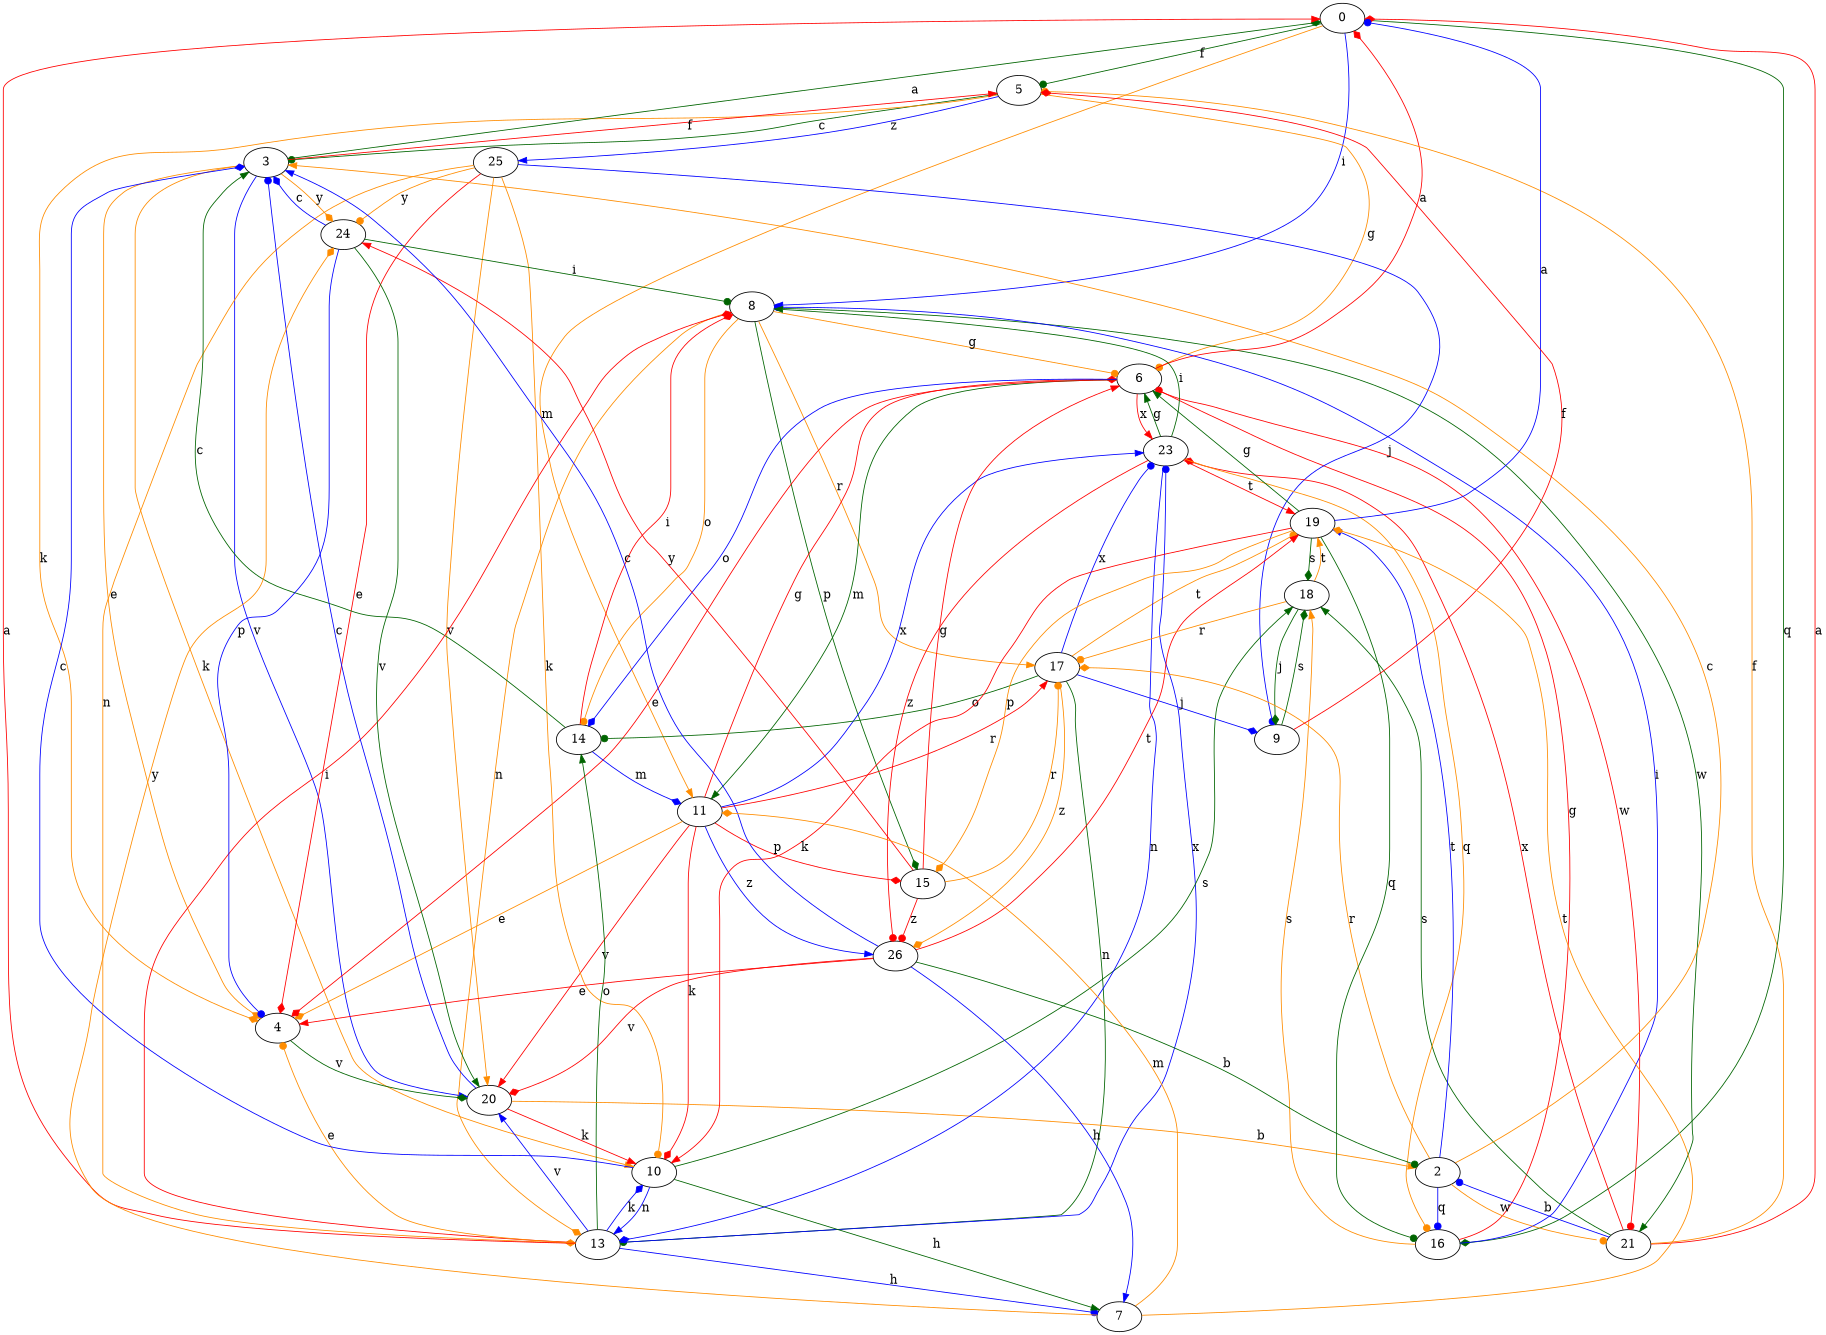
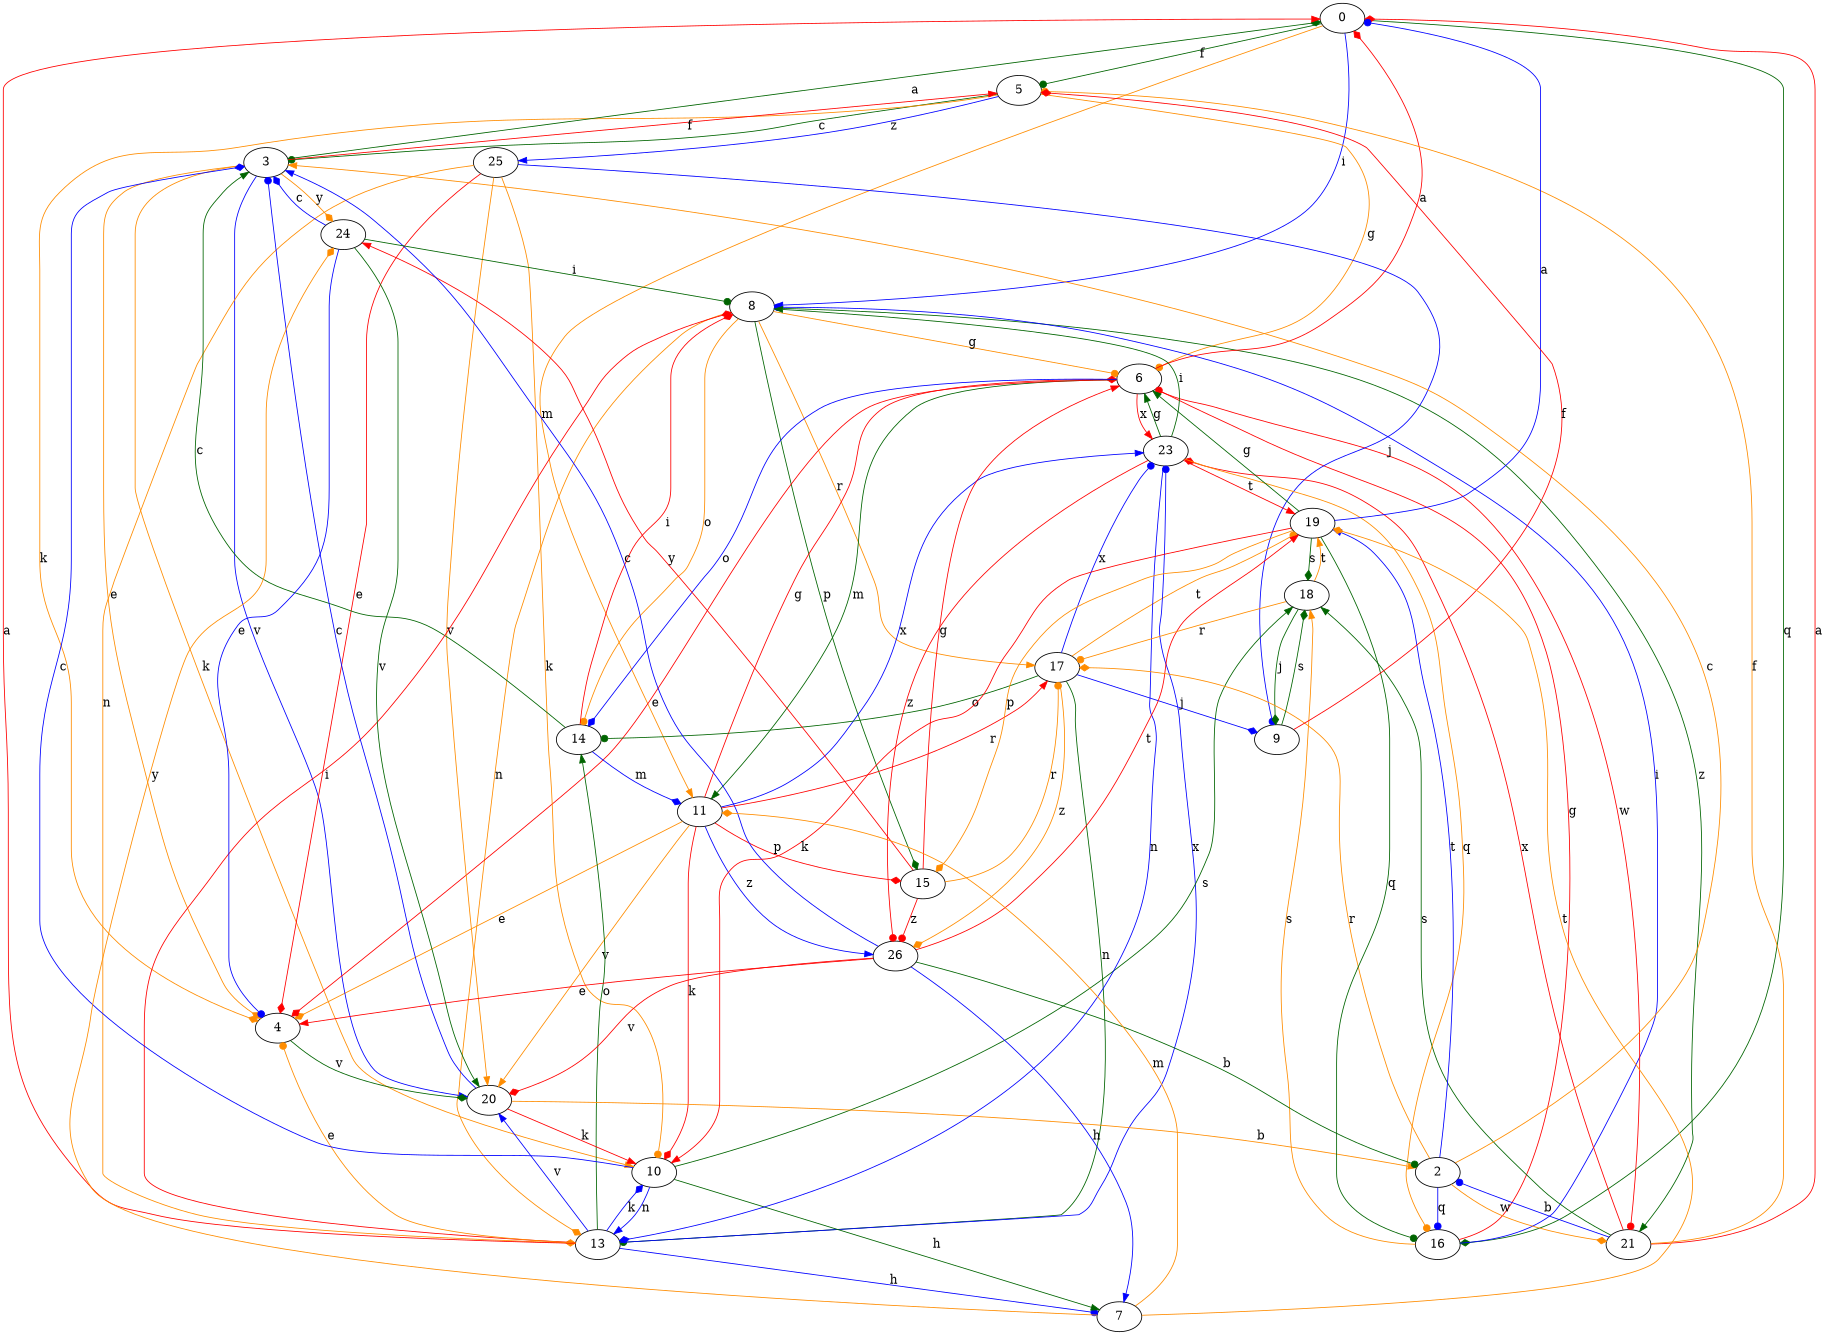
edge "25" -> "24": removed, label "y"
edge "24" -> "4": label "p" -> "e"
edge "8" -> "21": label "w" -> "z"
edge "11" -> "20": color red -> darkorange
edge "2" -> "21": arrowhead dot -> diamond
